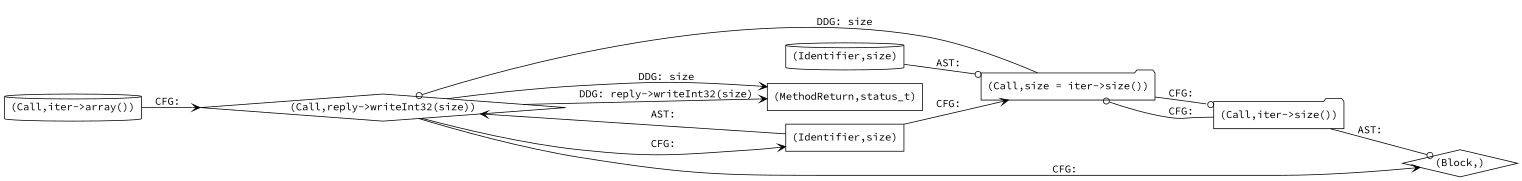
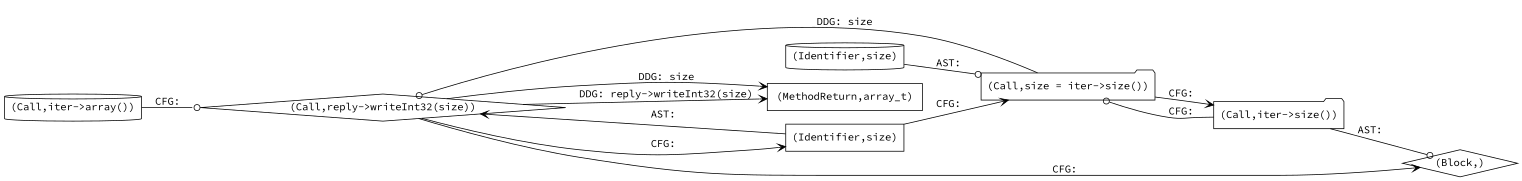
node "(MethodReturn,status_t)": label "(MethodReturn,status_t)" -> "(MethodReturn,array_t)"
edge "(Call,size = iter->size())" -> "(Call,iter->size())": arrowhead odot -> vee
edge "(Call,iter->array())" -> "(Call,reply->writeInt32(size))": arrowhead vee -> odot
